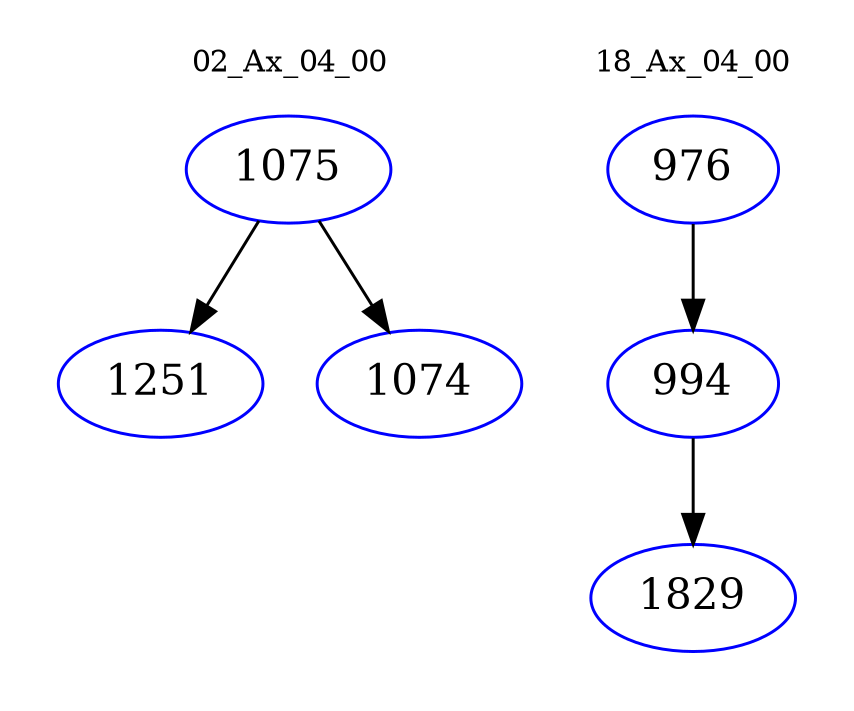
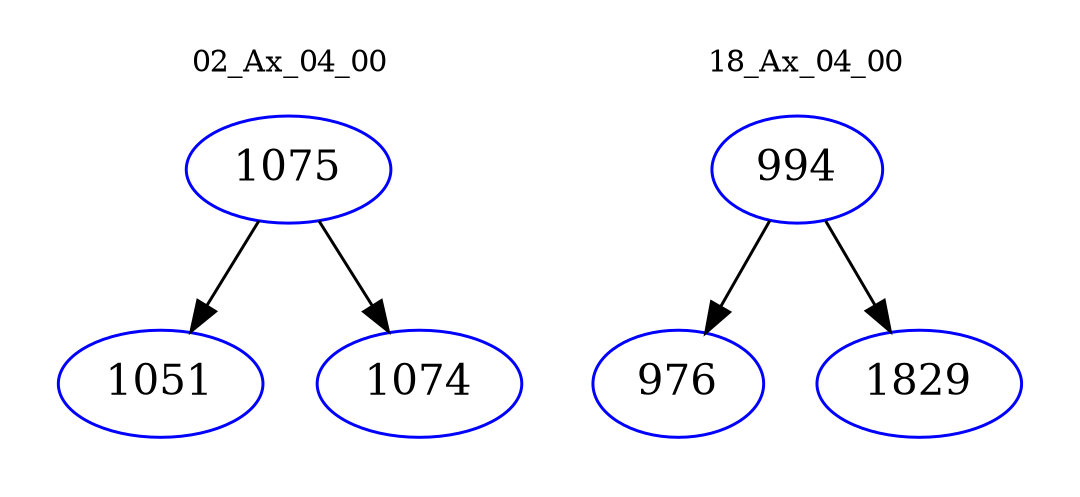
edge "976" -> "994": reversed
node "1251": label "1251" -> "1051"
